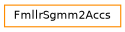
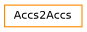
node "FmllrSgmm2Accs": label "FmllrSgmm2Accs" -> "Accs2Accs"
